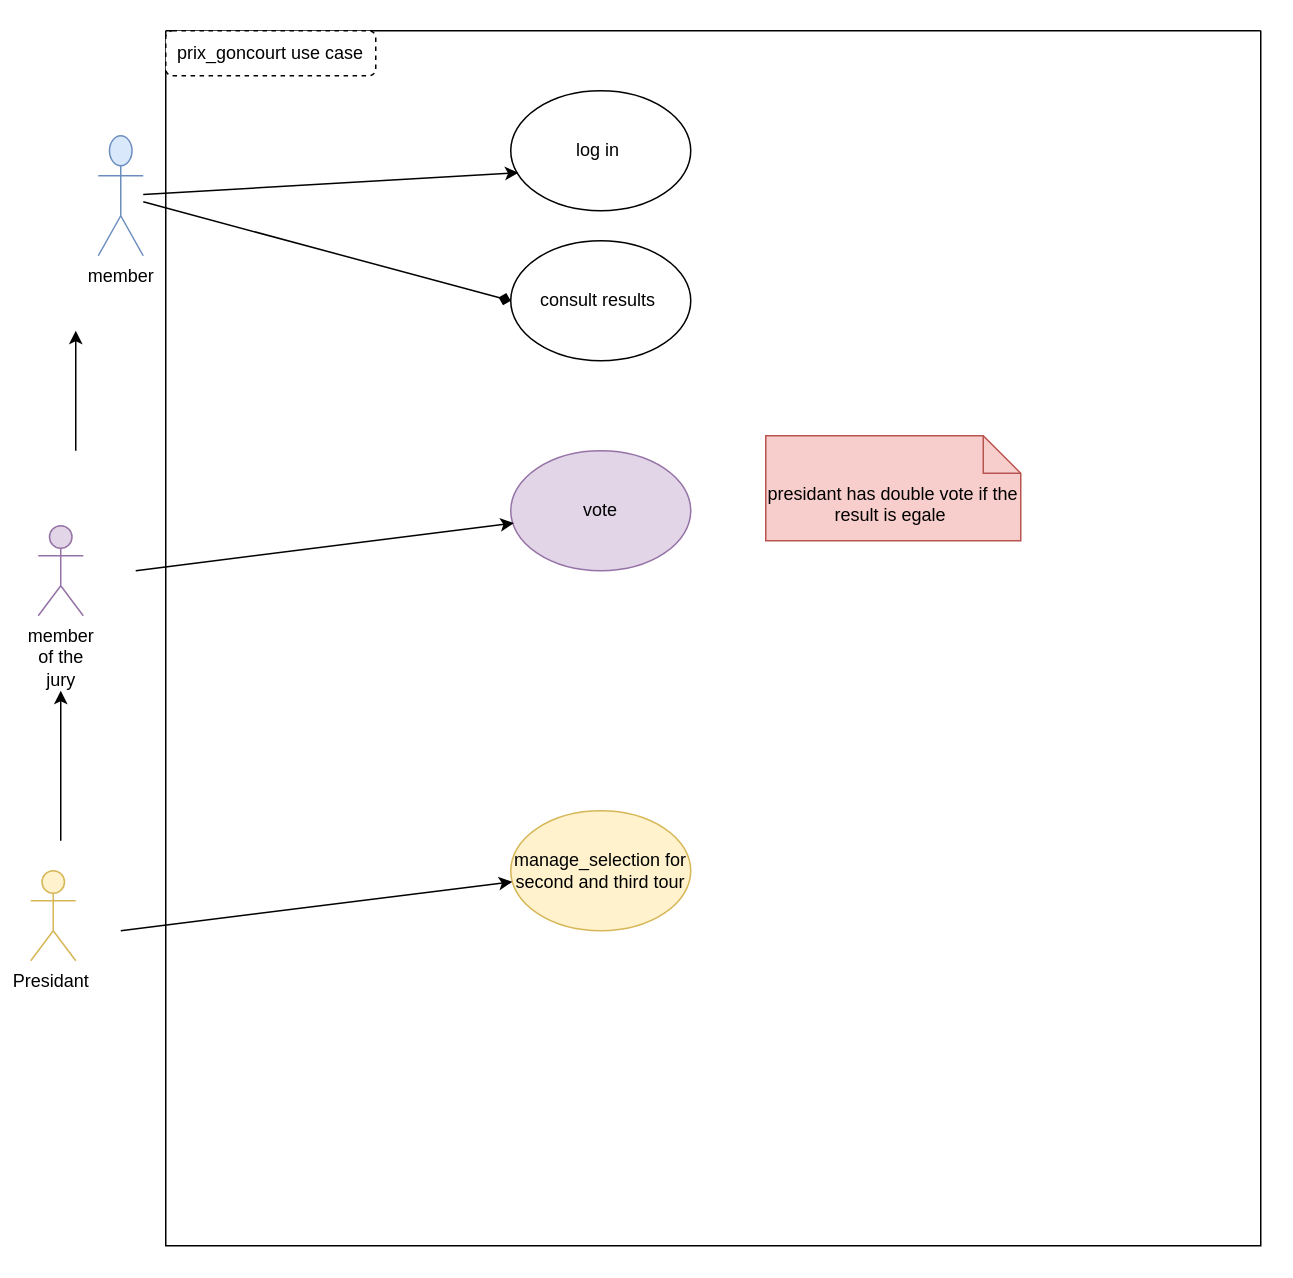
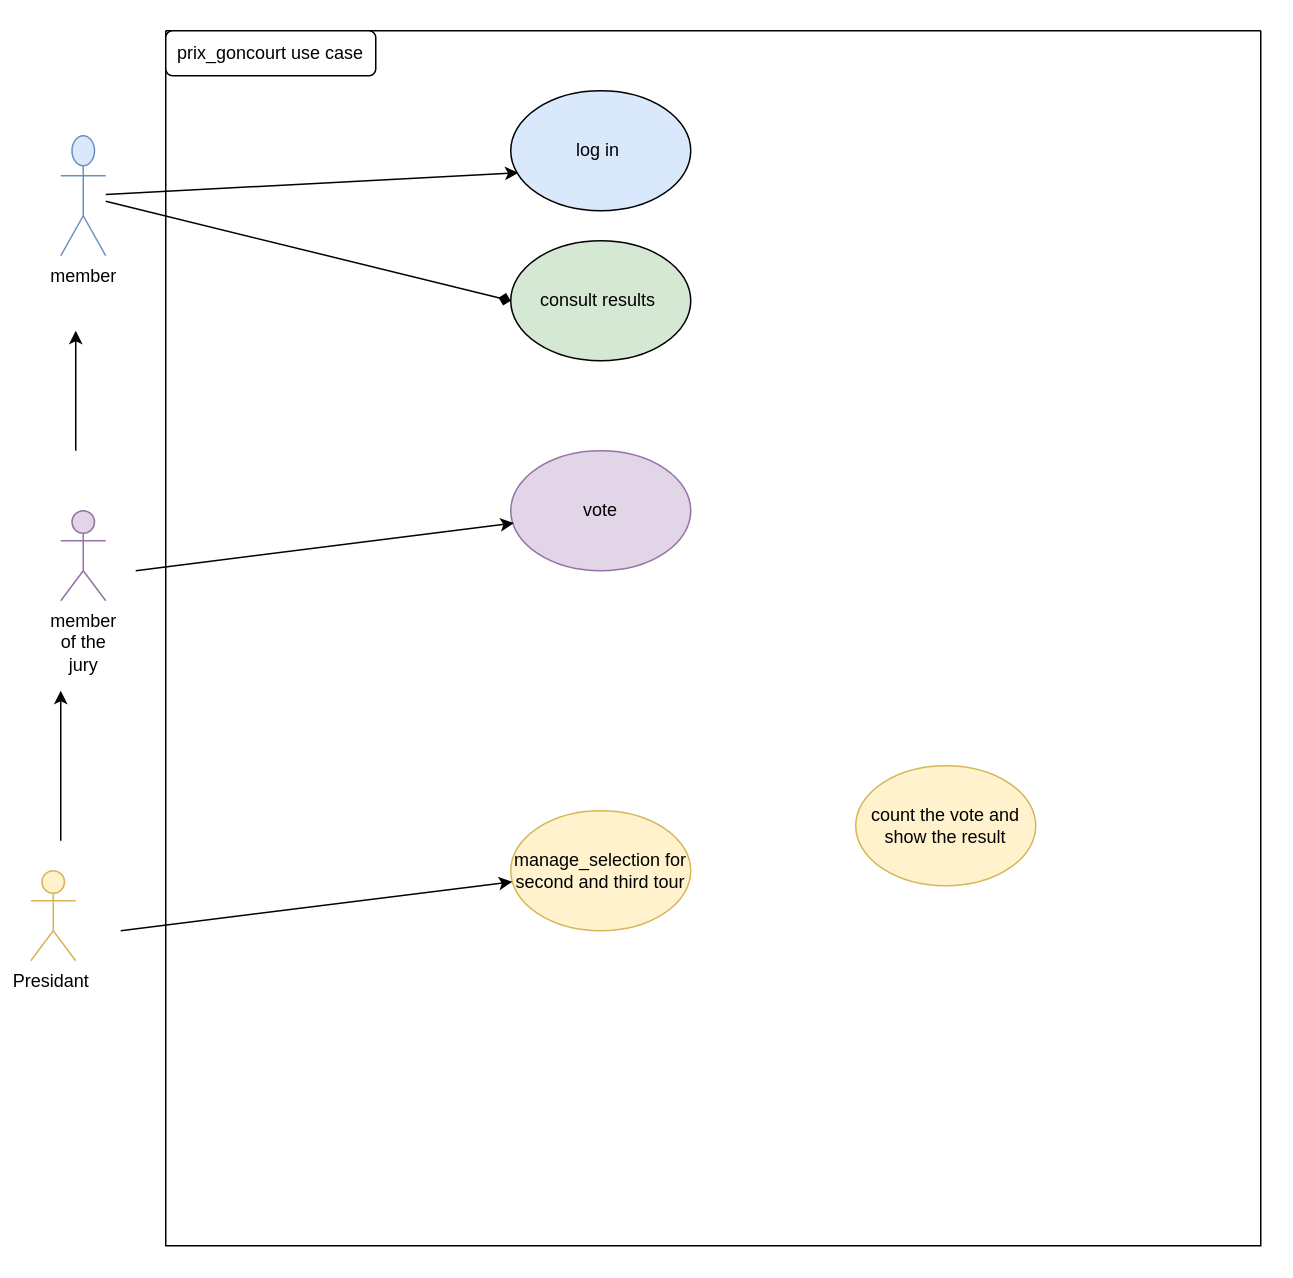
node "prix_goncourt use case": style dashed -> solid
node "log in": fillcolor #ffffff -> #dae8fc
node "member": moved (121, 196) -> (83, 196)
node "consult results": fillcolor #ffffff -> #d5e8d4
node "presidant has double vote if the result is egale": removed
node "member of the jury": moved (61, 571) -> (83, 556)
node "count the vote and show the result": added
